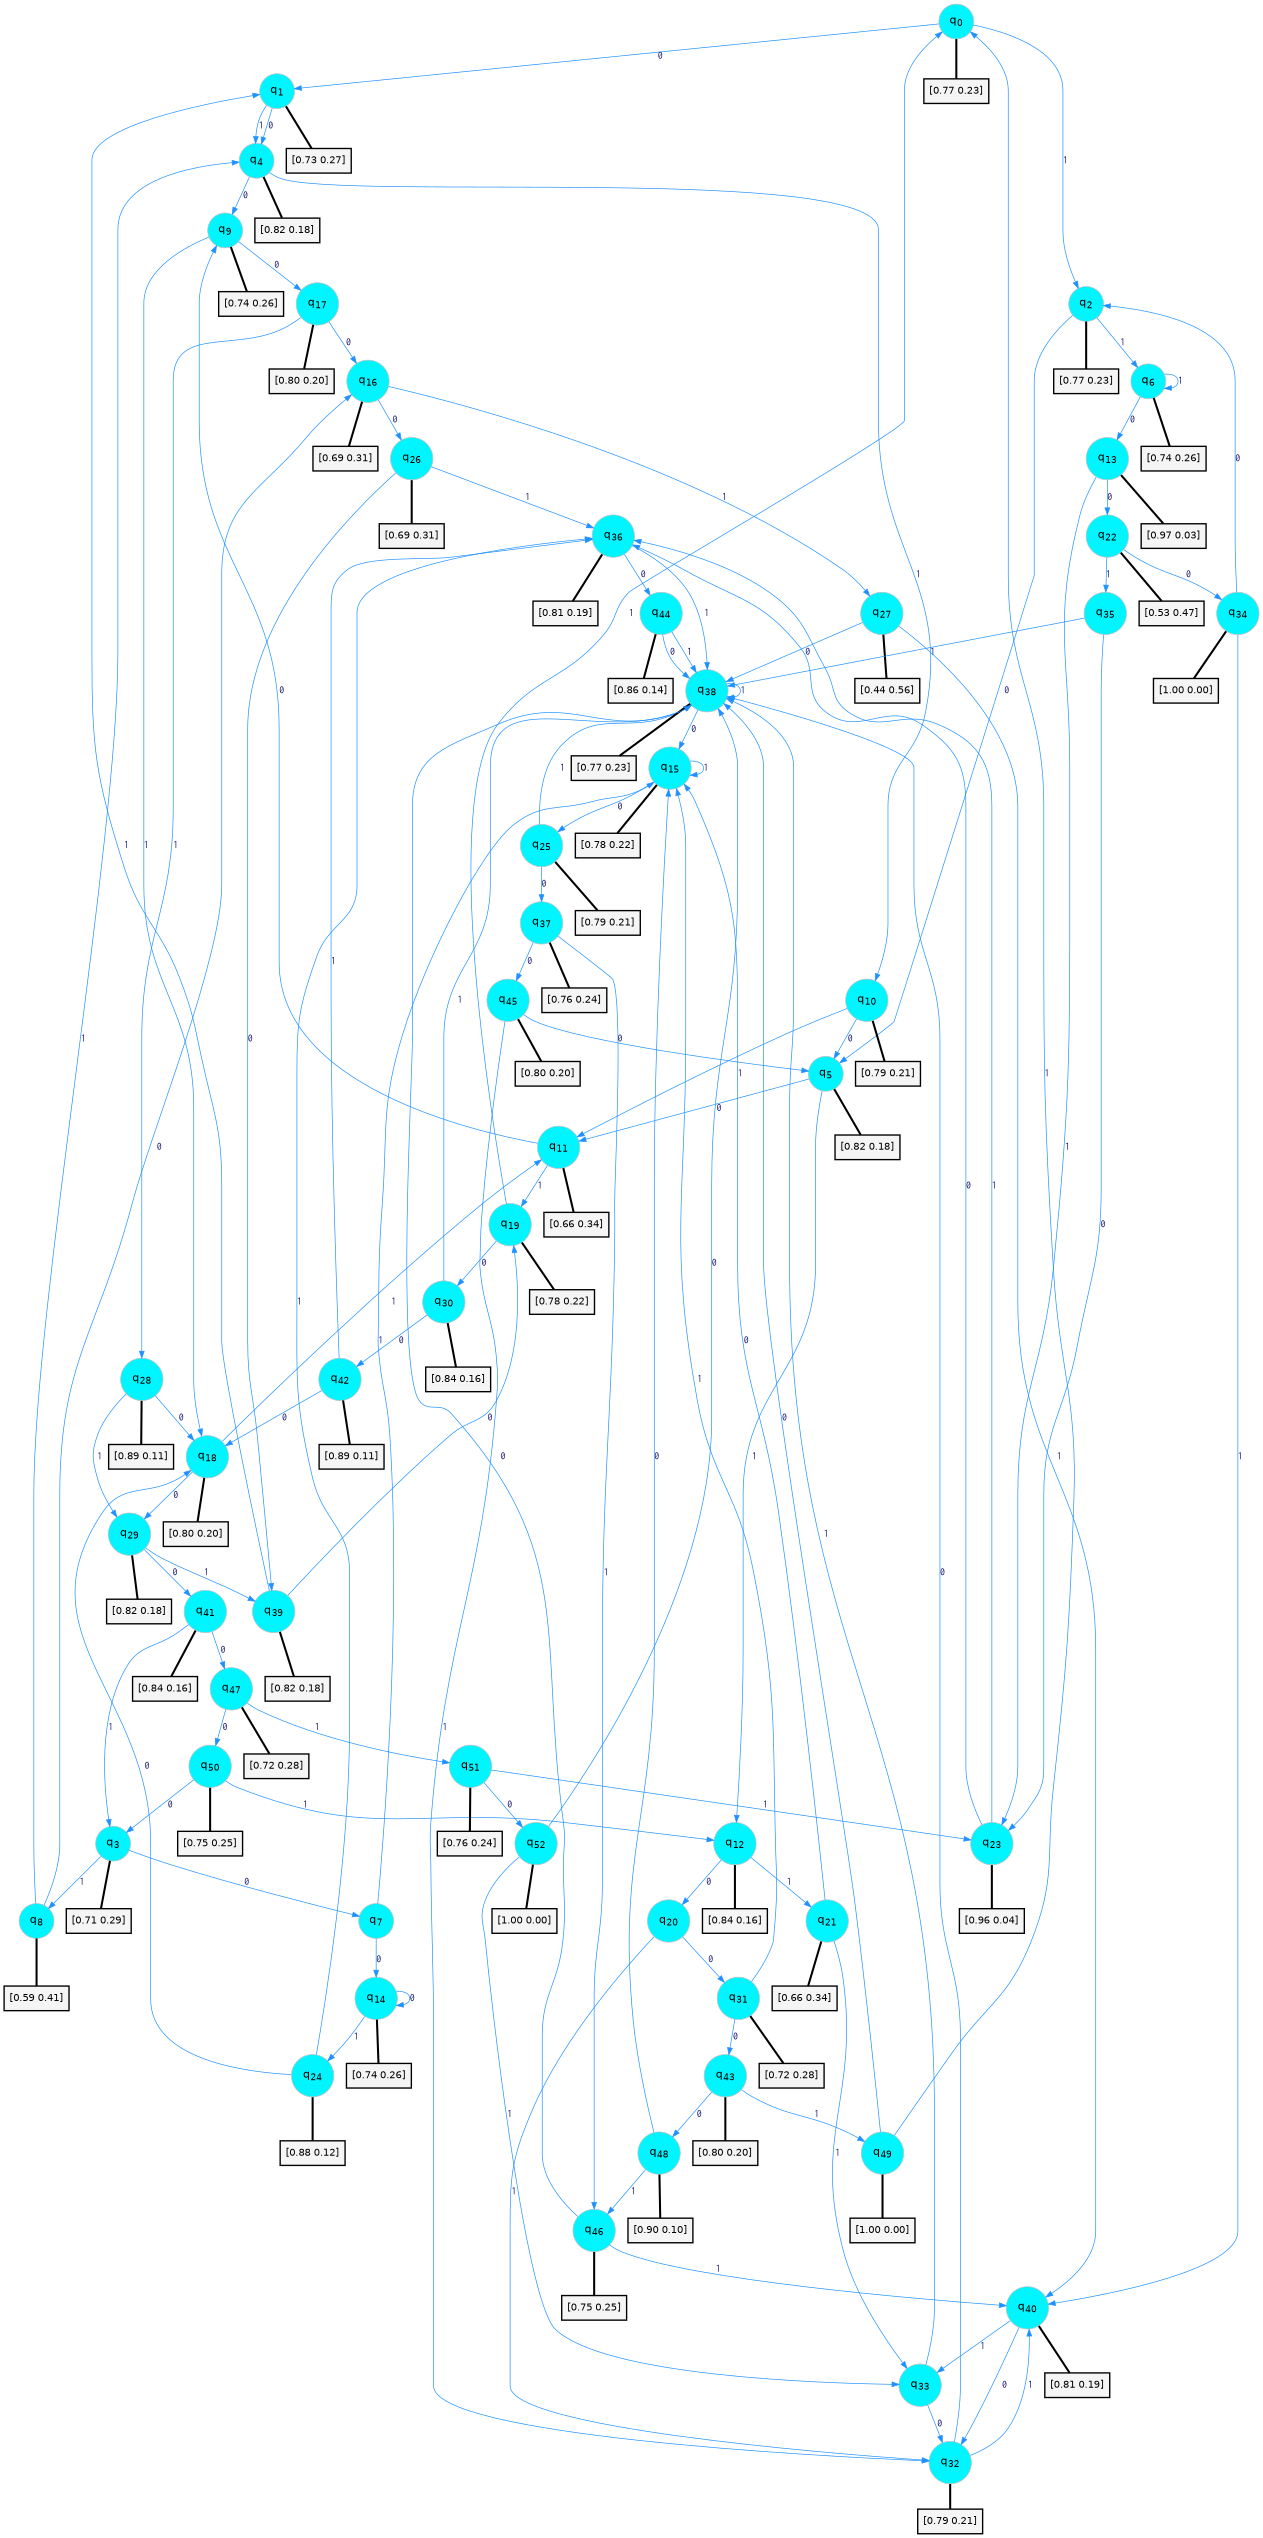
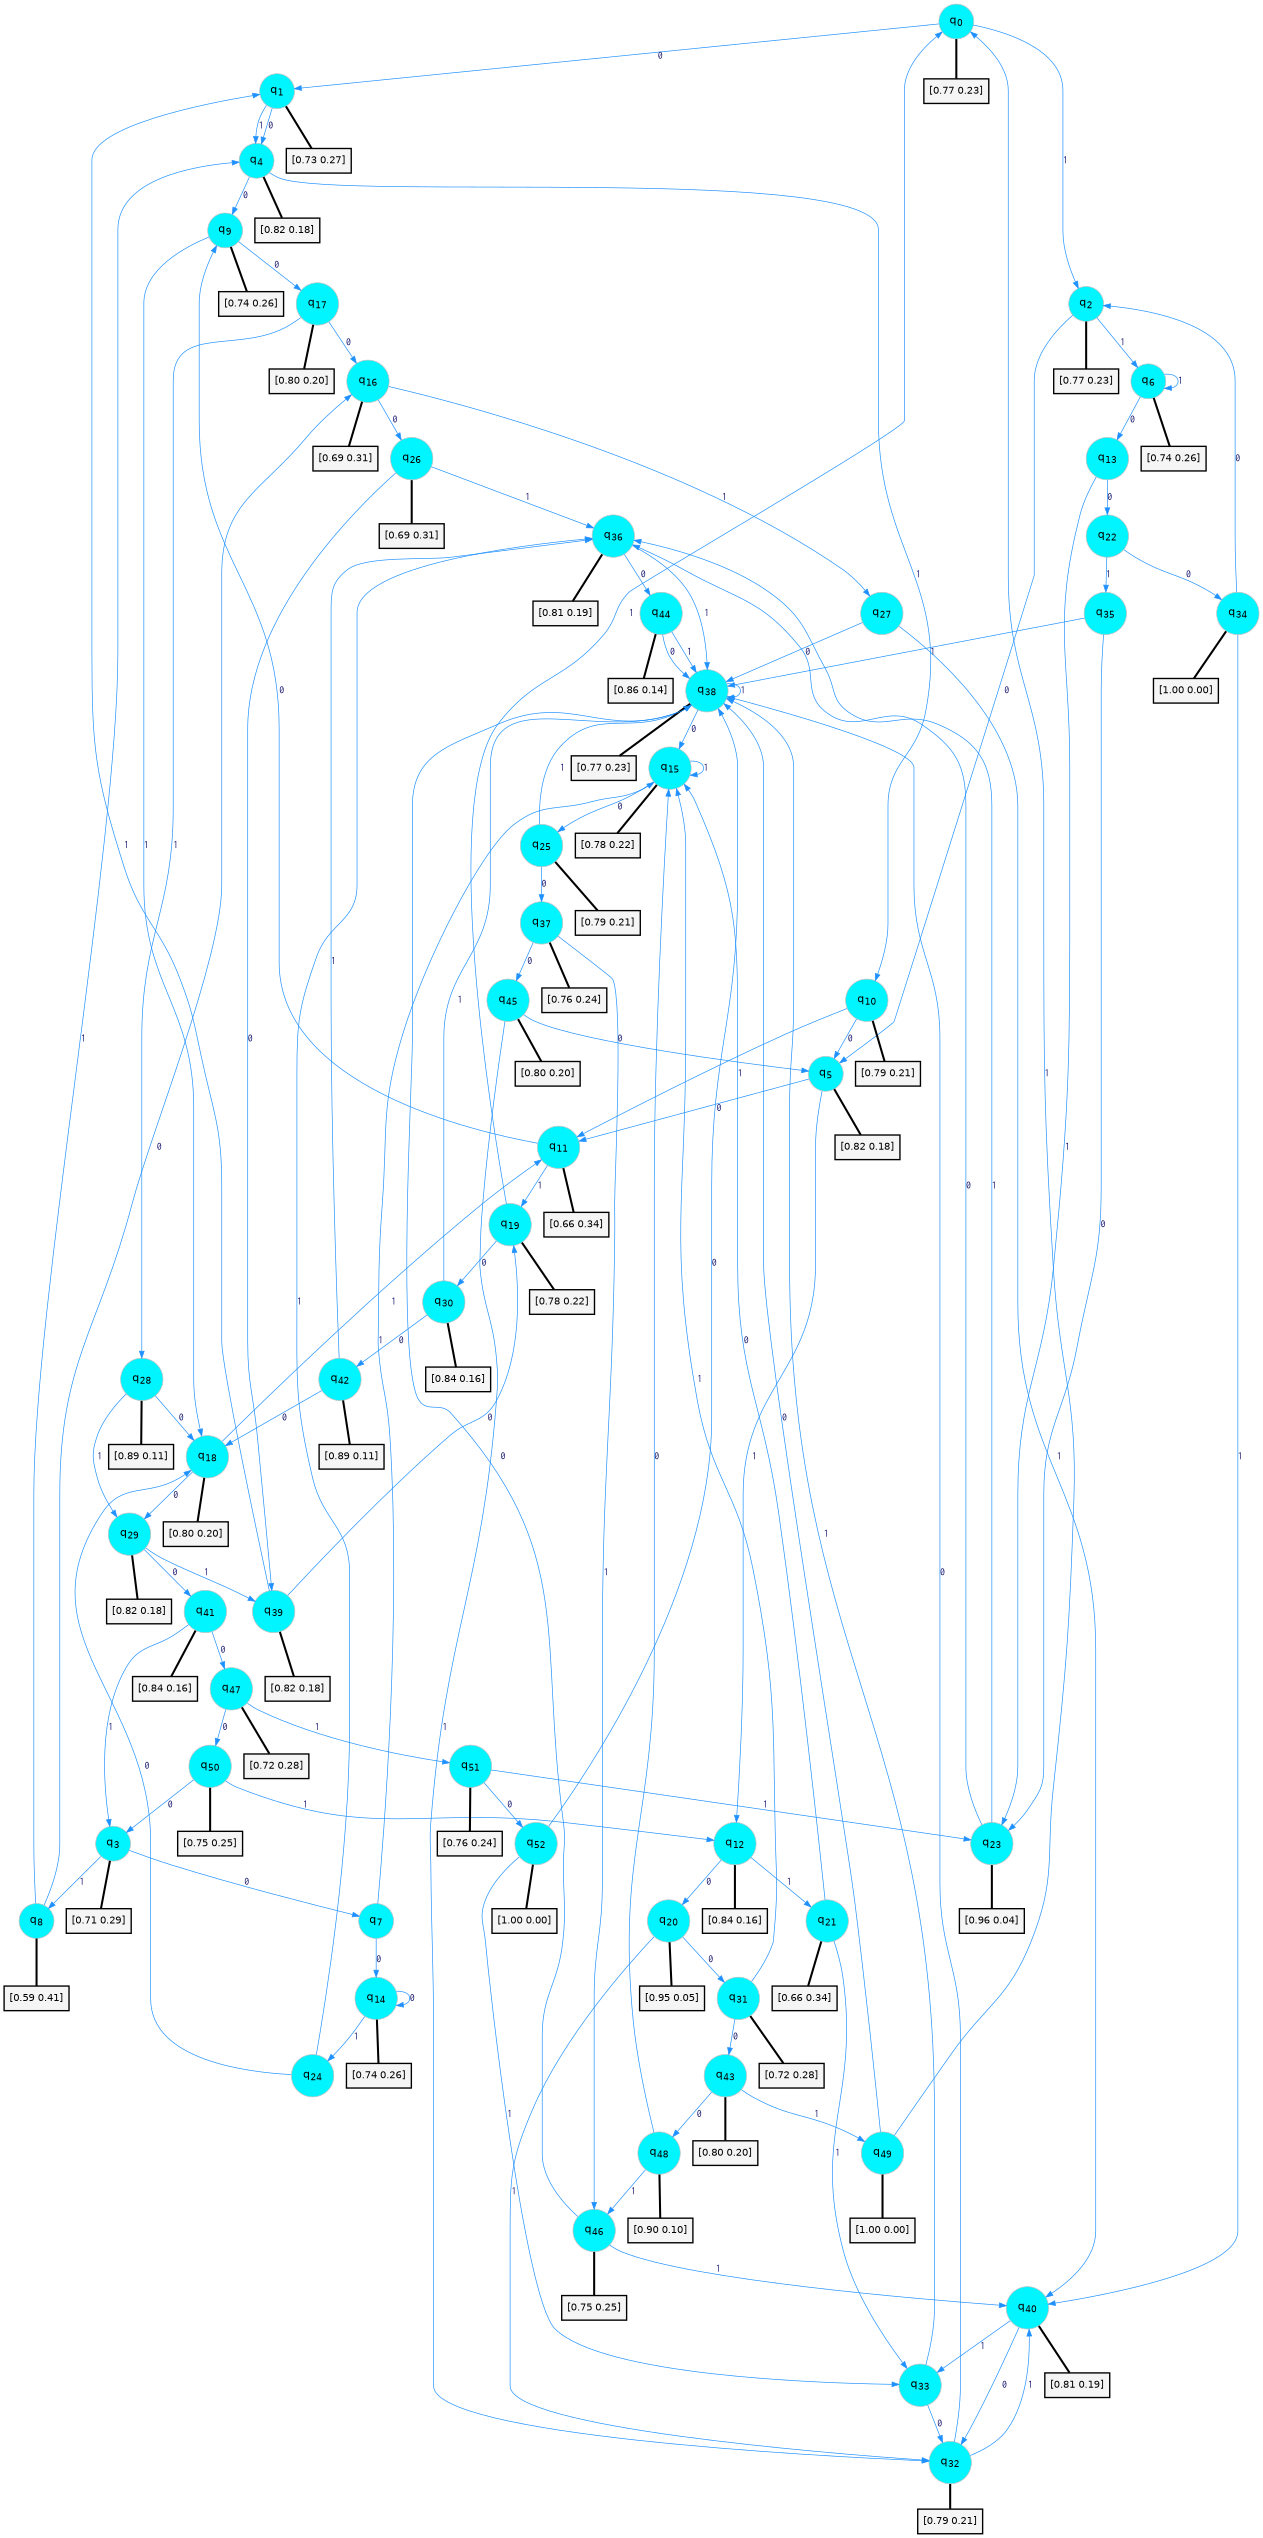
node "[0.97 0.03]": removed
node "[0.53 0.47]": removed
node "[0.44 0.56]": removed
node "[0.95 0.05]": added
node "[0.88 0.12]": removed
